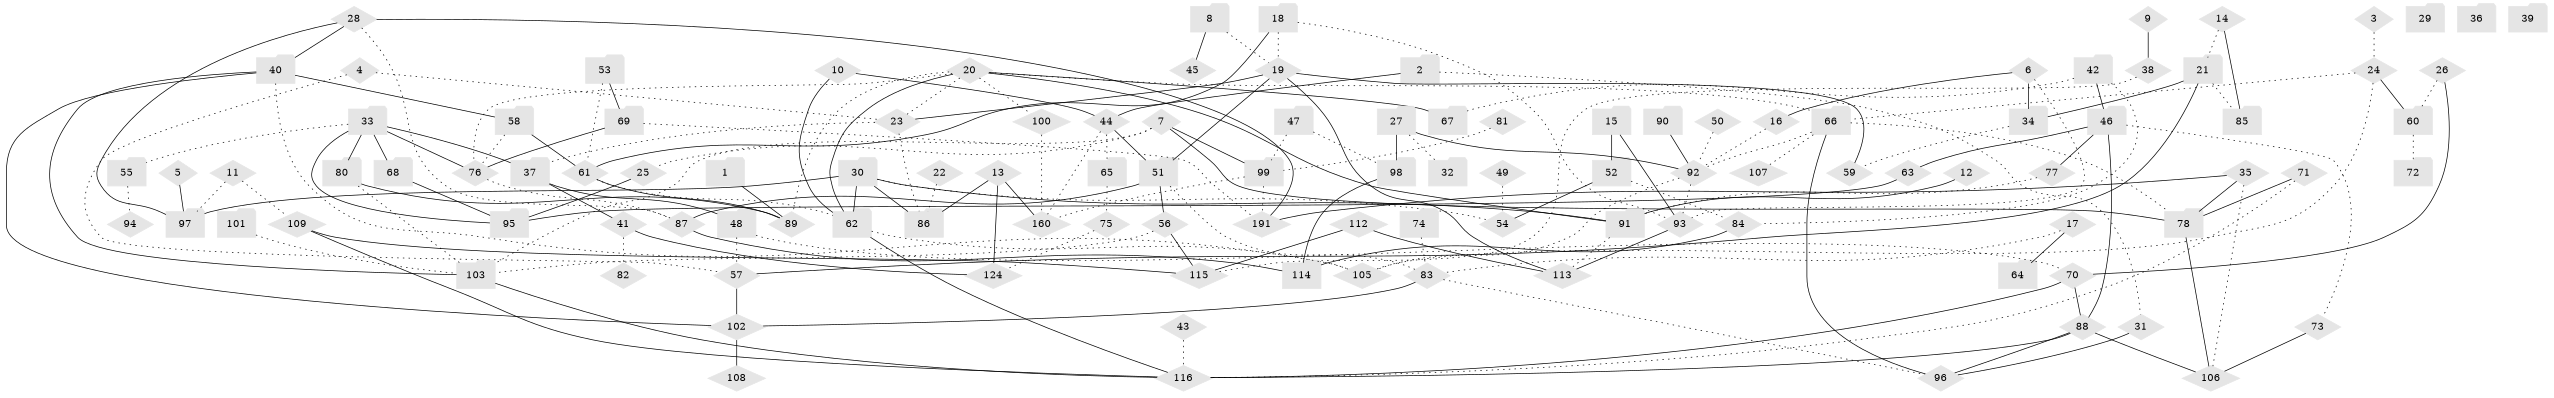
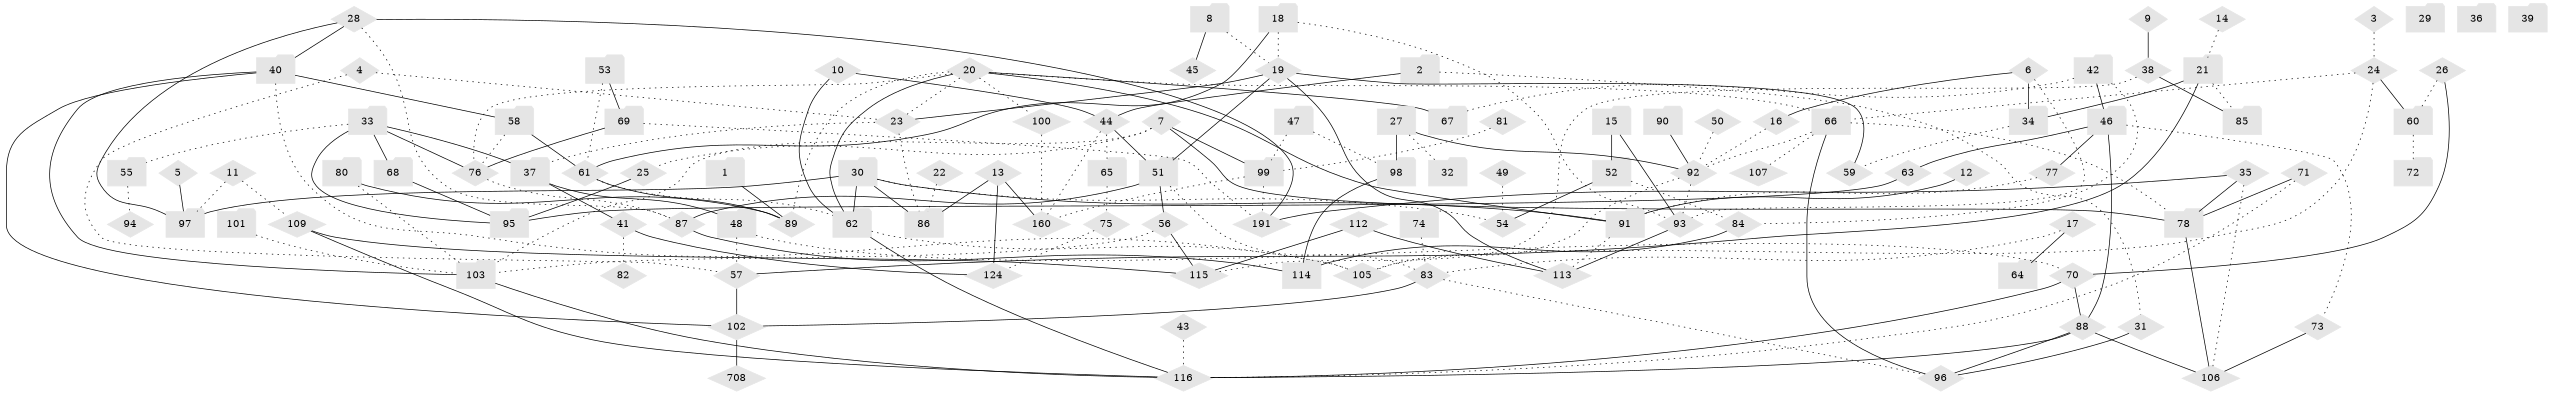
edge "14" -- "85": now "38" -- "85"
edge "33" -- "80": removed
node "108": label "108" -> "708"
